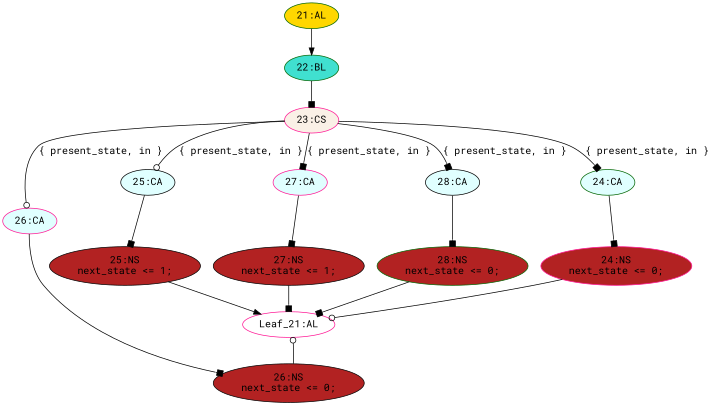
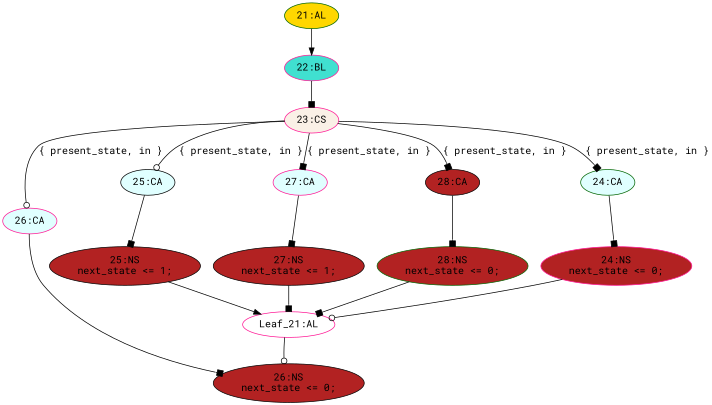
node "22:BL": color darkgreen -> deeppink
node "28:CA": fillcolor lightcyan -> firebrick
edge "26:NS next_state <= 0;" -> "Leaf_21:AL": reversed
